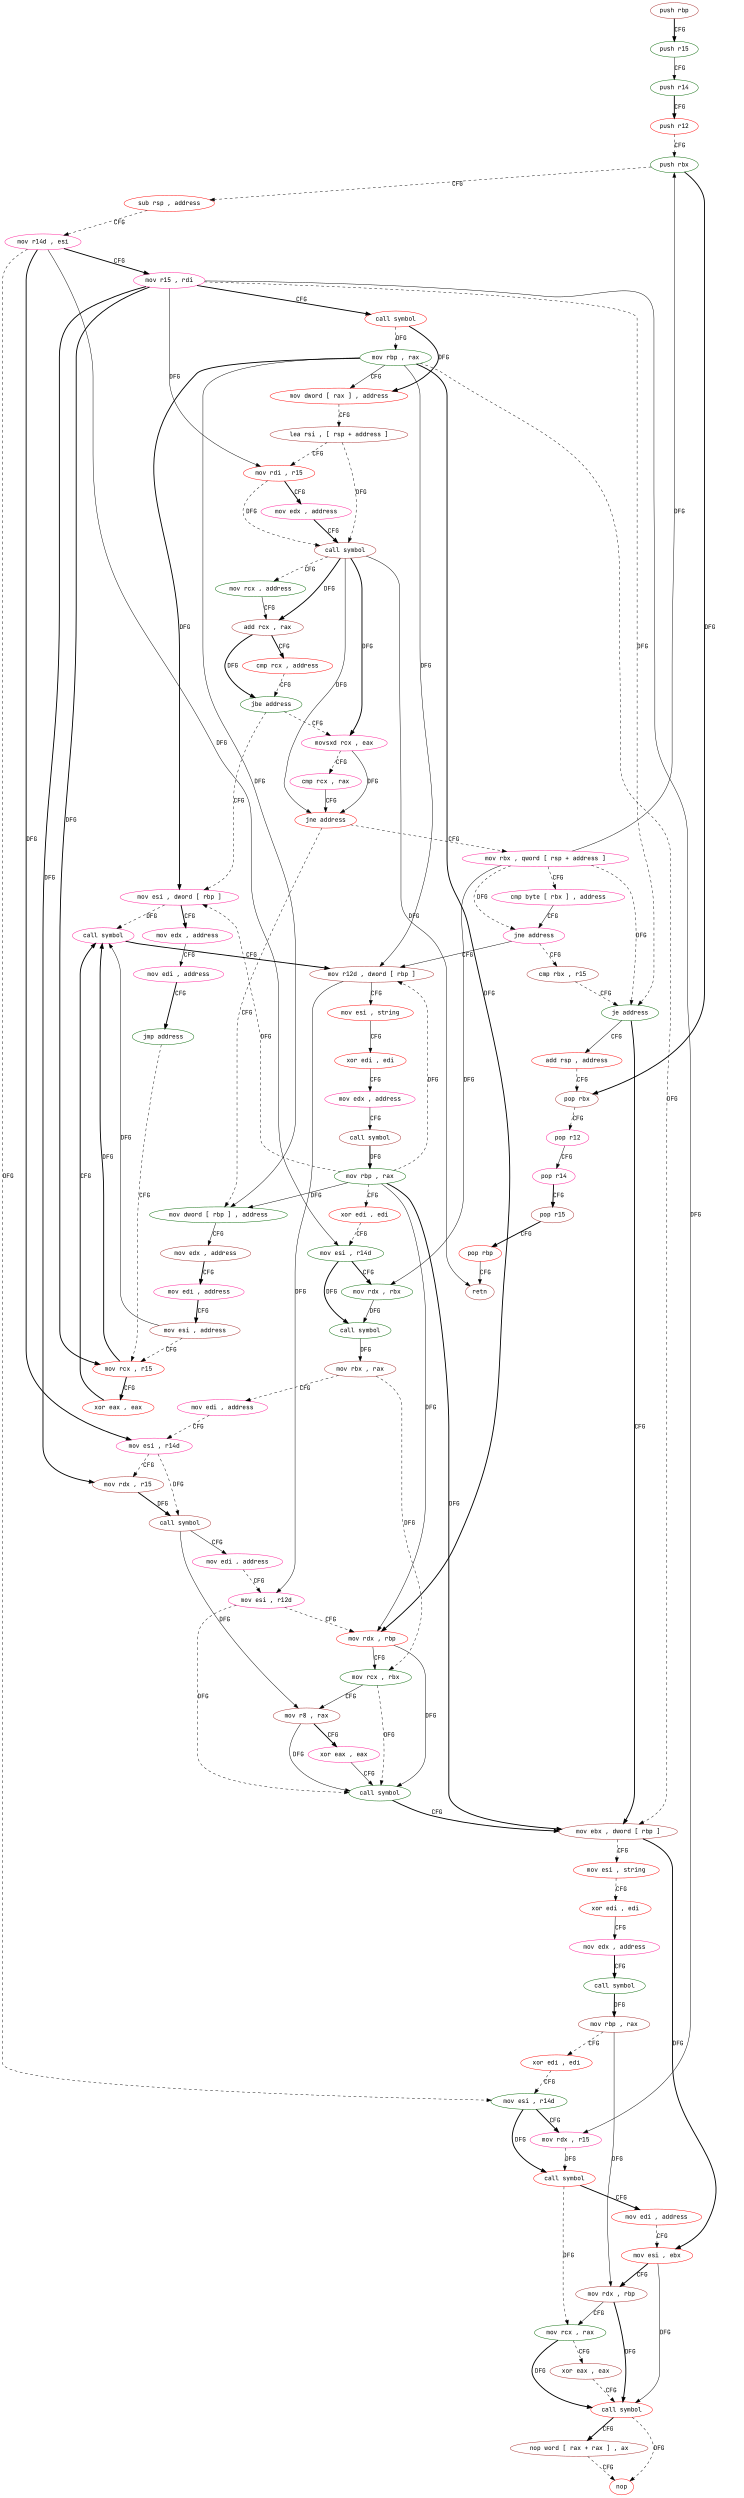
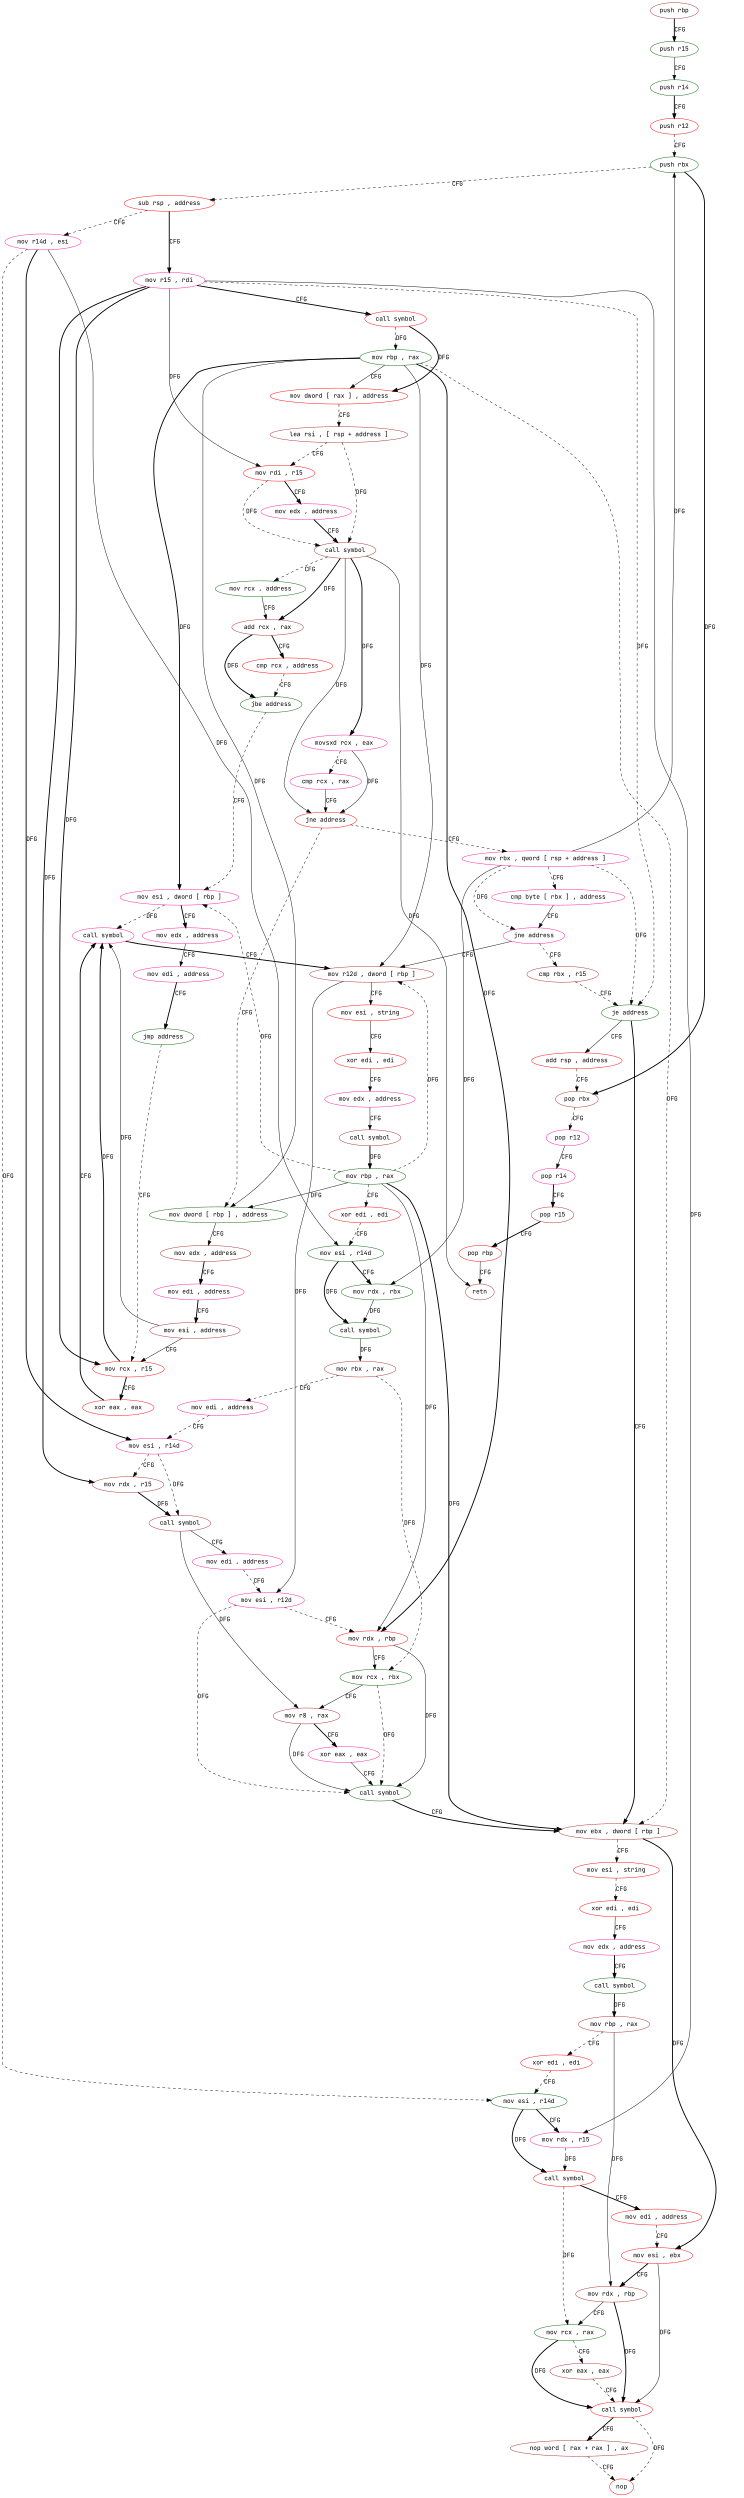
edge "mov r14d , esi" -> "mov r15 , rdi": now "sub rsp , address" -> "mov r15 , rdi"
edge "jbe address" -> "movsxd rcx , eax": removed, label "CFG"
edge "mov esi , address" -> "mov rcx , r15": style dashed -> solid
